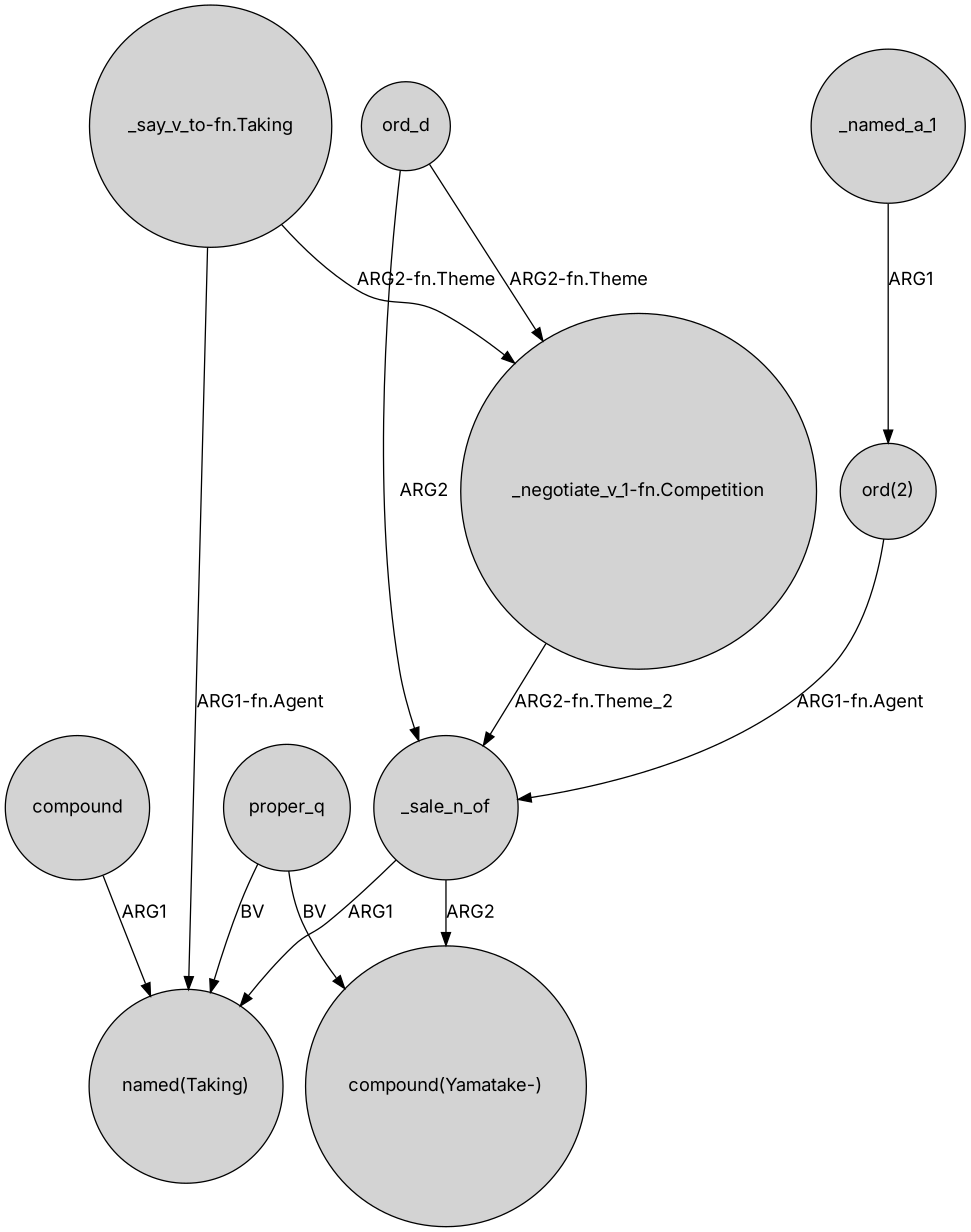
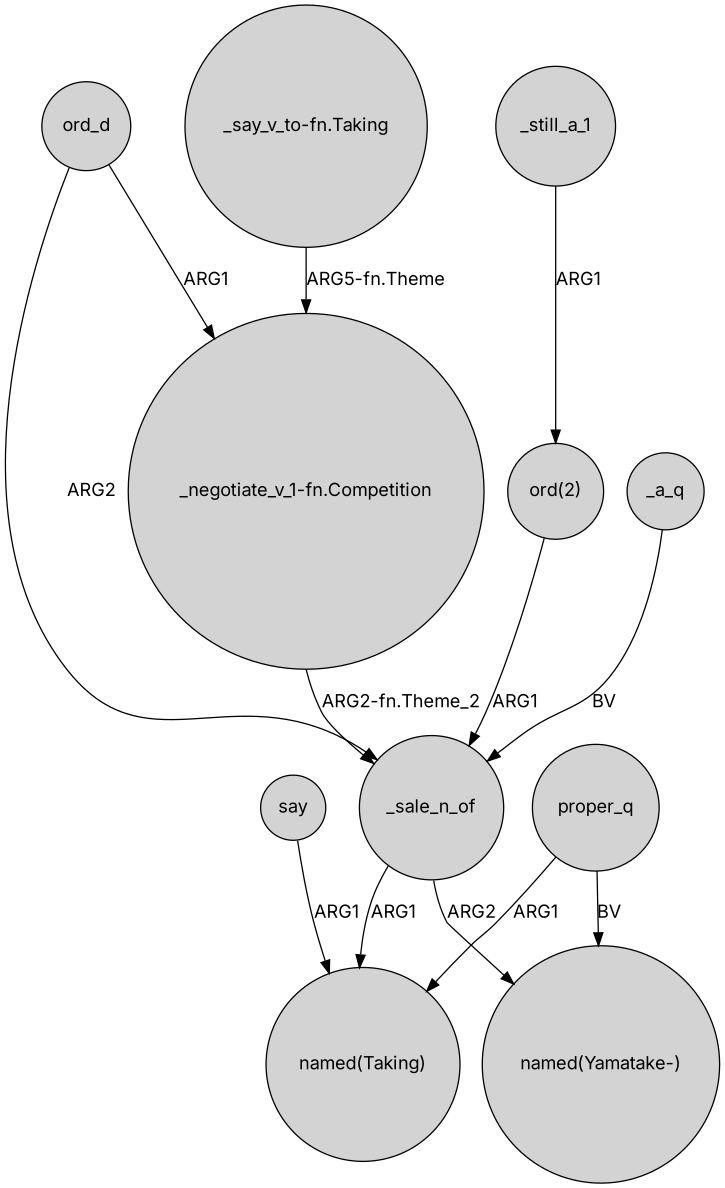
node "_named_a_1": label "_named_a_1" -> "_still_a_1"
edge "_say_v_to-fn.Taking" -> "_negotiate_v_1-fn.Competition": label "ARG2-fn.Theme" -> "ARG5-fn.Theme"
edge "ord_d" -> "_negotiate_v_1-fn.Competition": label "ARG2-fn.Theme" -> "ARG1"
node "_a_q": added
edge "_say_v_to-fn.Taking" -> "named(Taking)": removed, label "ARG1-fn.Agent"
edge "ord(2)" -> "_sale_n_of": label "ARG1-fn.Agent" -> "ARG1"
node "compound": label "compound" -> "say"
edge "proper_q" -> "named(Taking)": label "BV" -> "ARG1"
node "compound(Yamatake-)": label "compound(Yamatake-)" -> "named(Yamatake-)"
